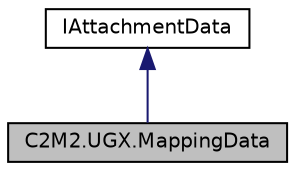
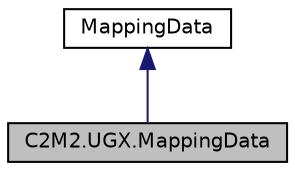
node "IAttachmentData": label "IAttachmentData" -> "MappingData"
